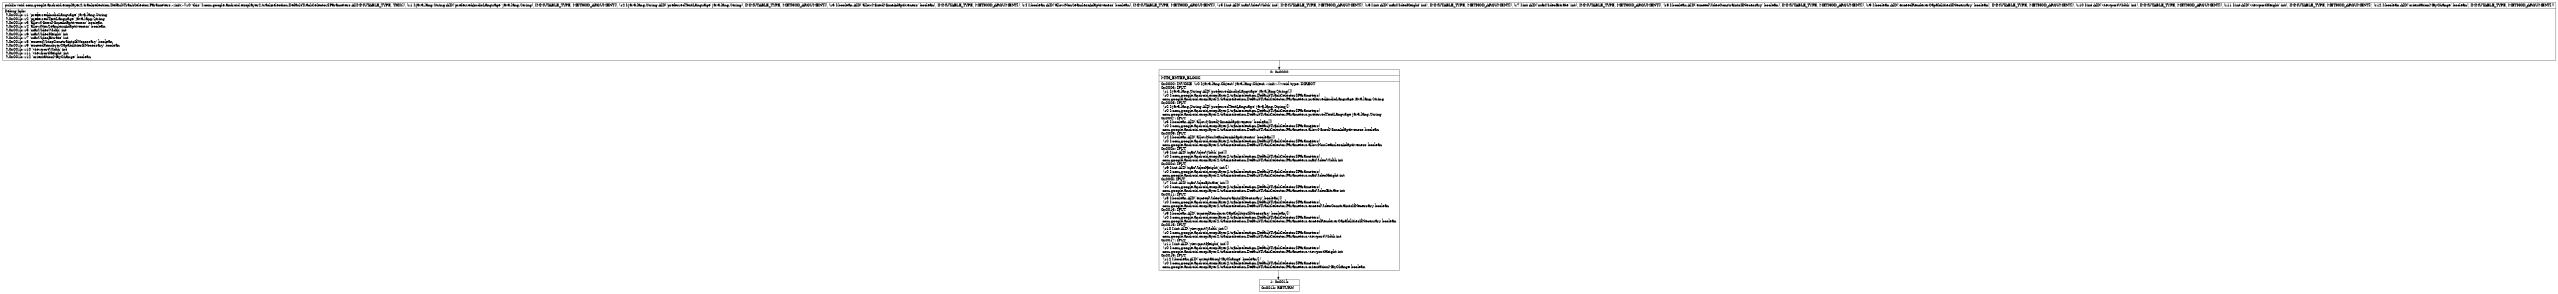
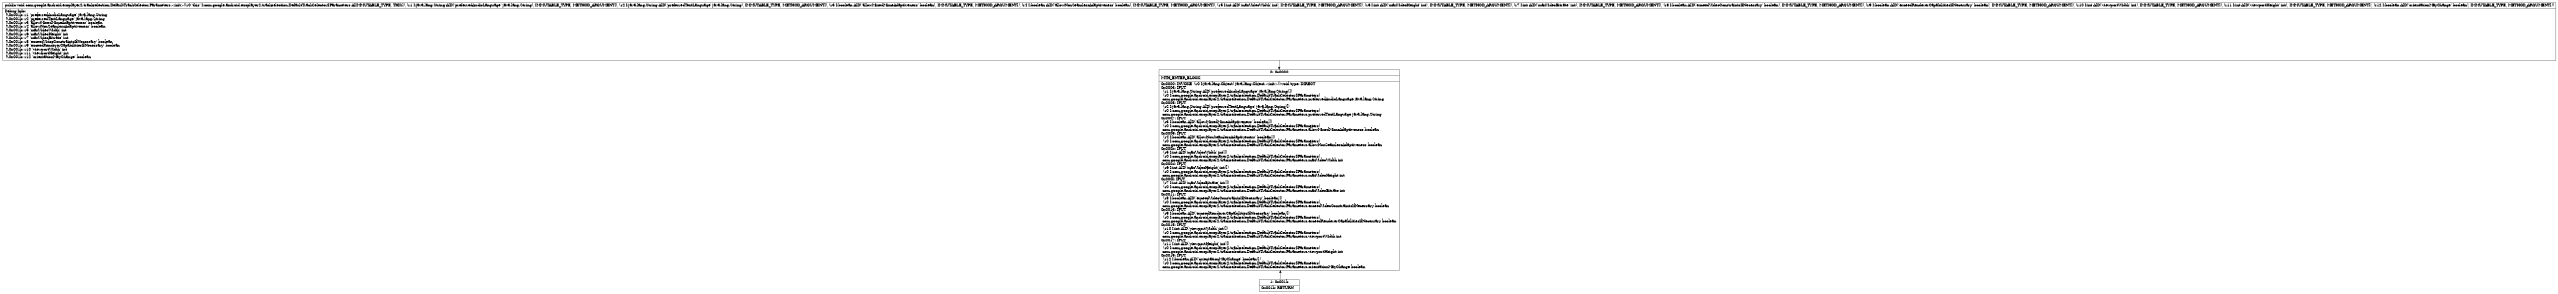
edge "0: 0x0000" -> "1: 0x001b": reversed
